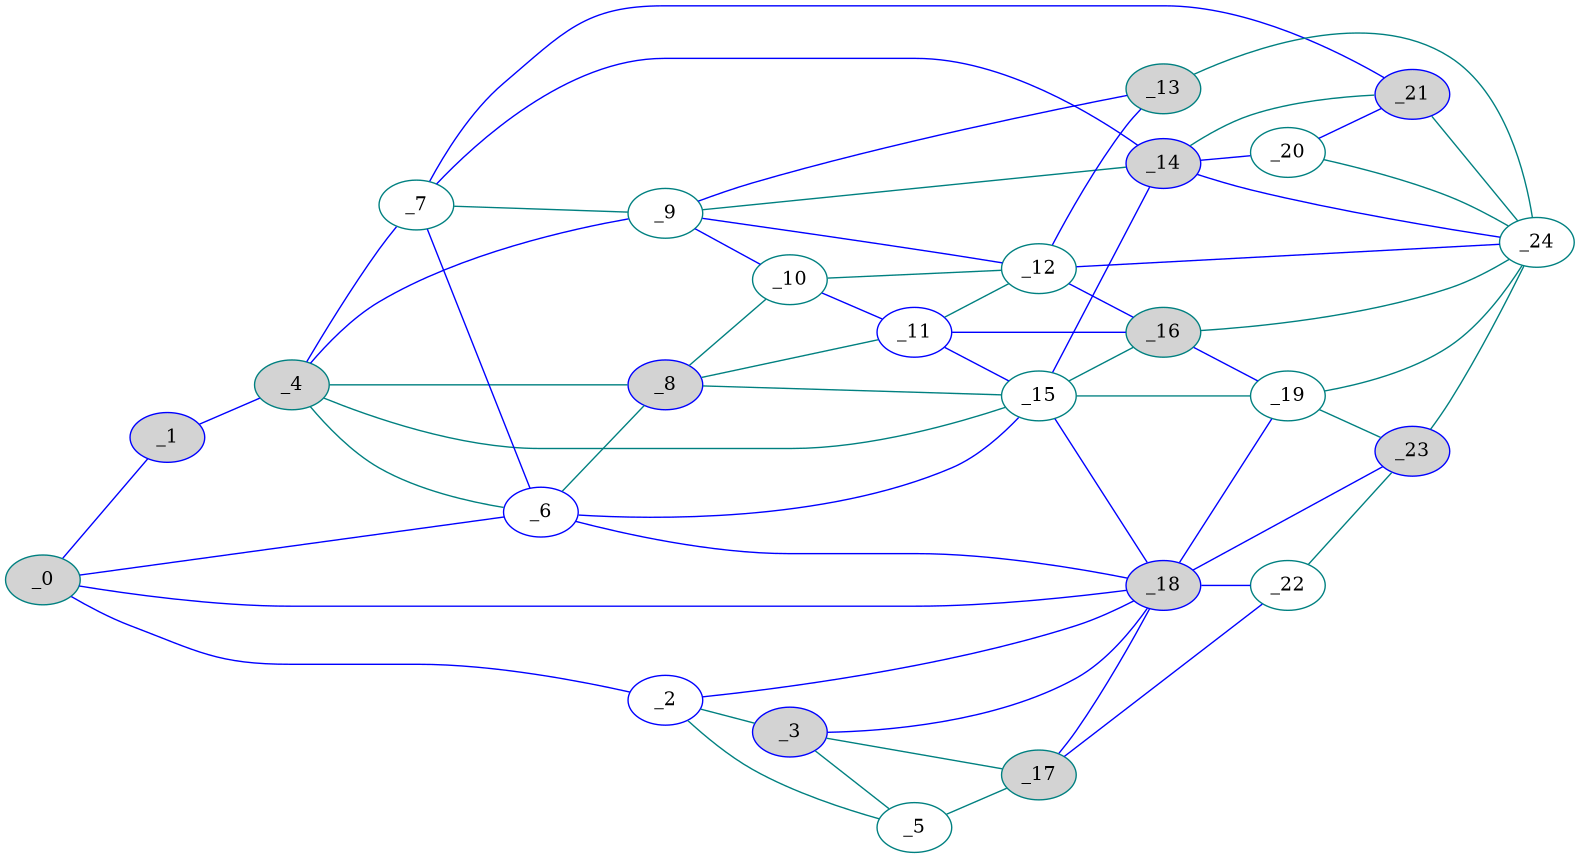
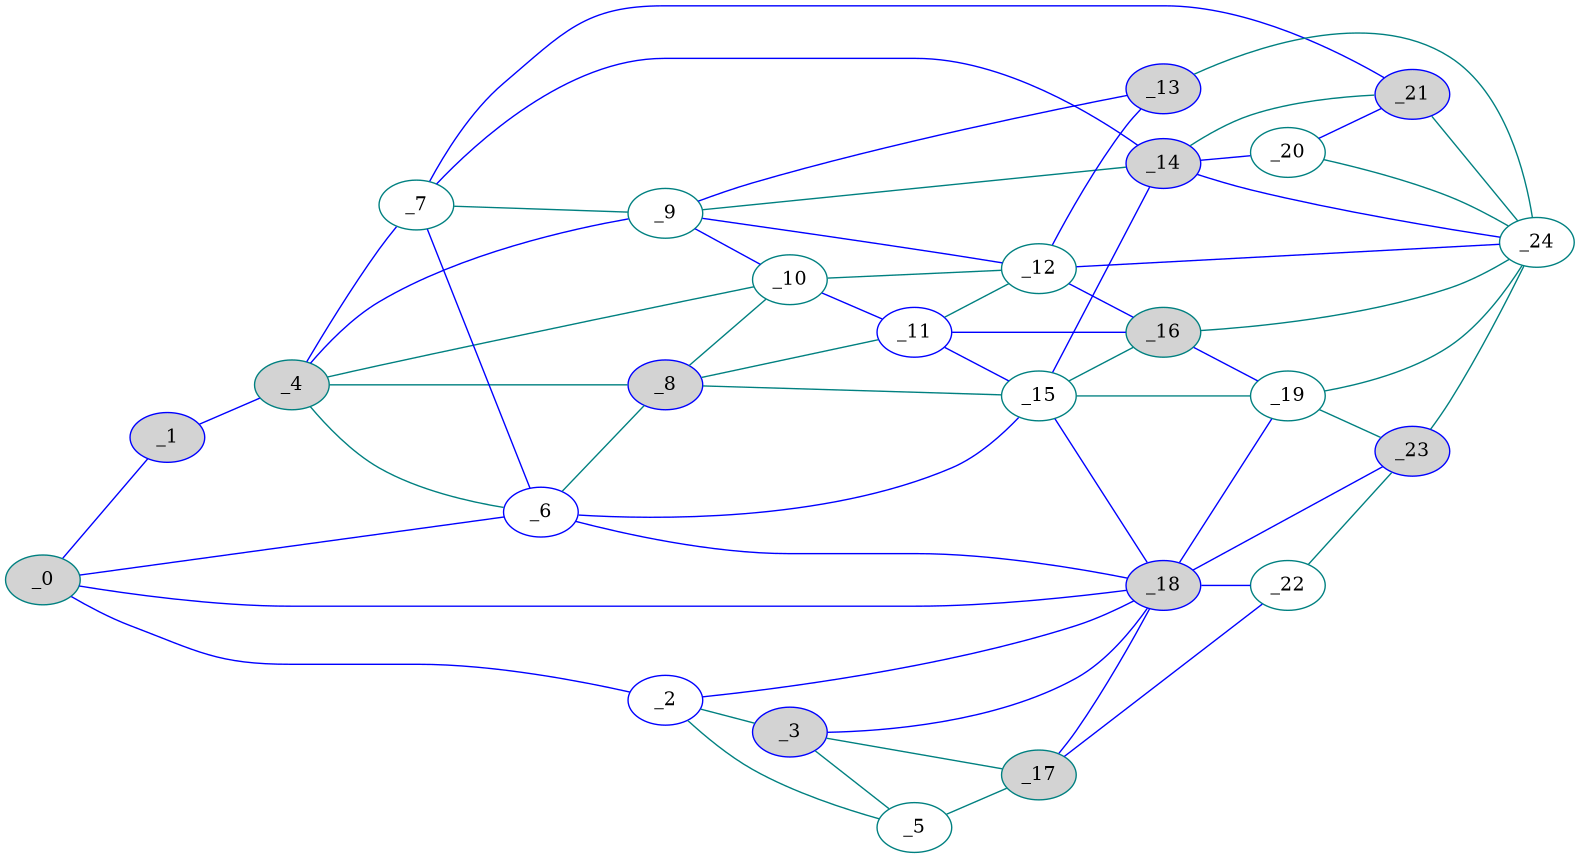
node "_13": color teal -> blue
edge "_4" -- "_15": now "_4" -- "_10"
